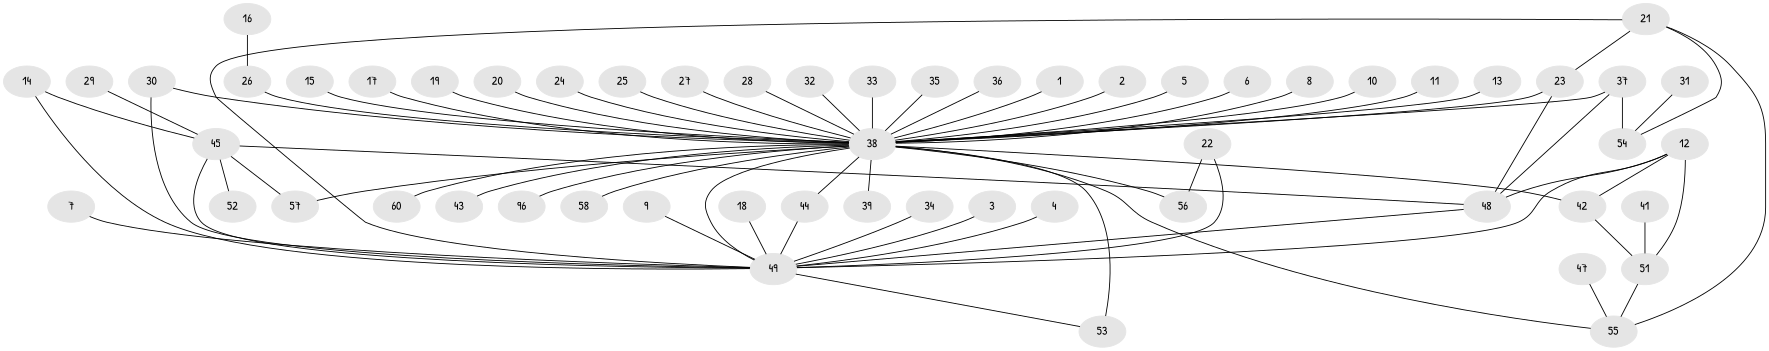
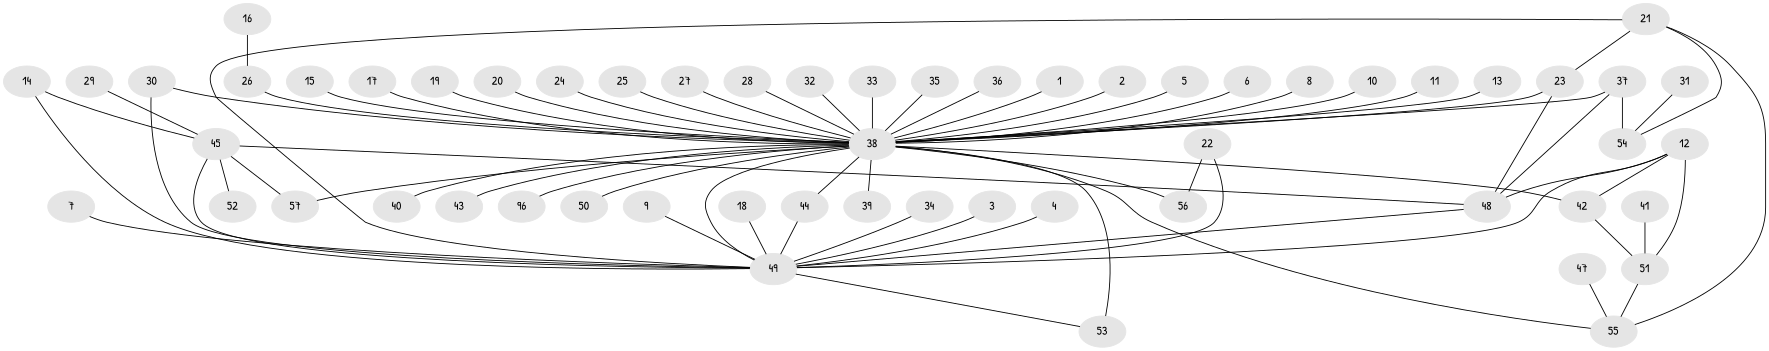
node "60": label "60" -> "40"
node "58": label "58" -> "50"
